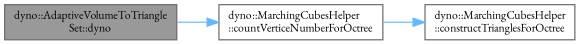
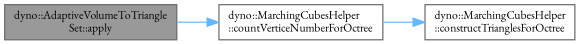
node "dyno::AdaptiveVolumeToTriangle Set::dyno": label "dyno::AdaptiveVolumeToTriangle Set::dyno" -> "dyno::AdaptiveVolumeToTriangle Set::apply"
